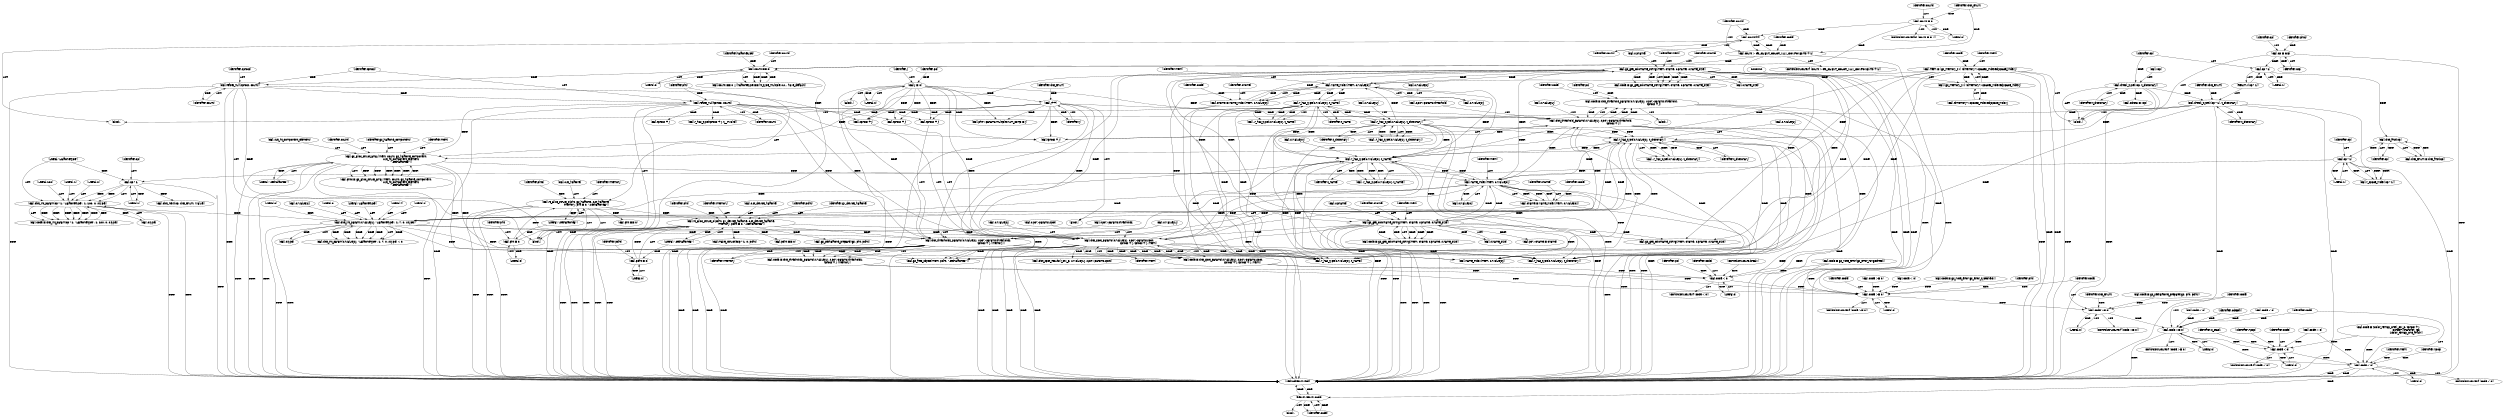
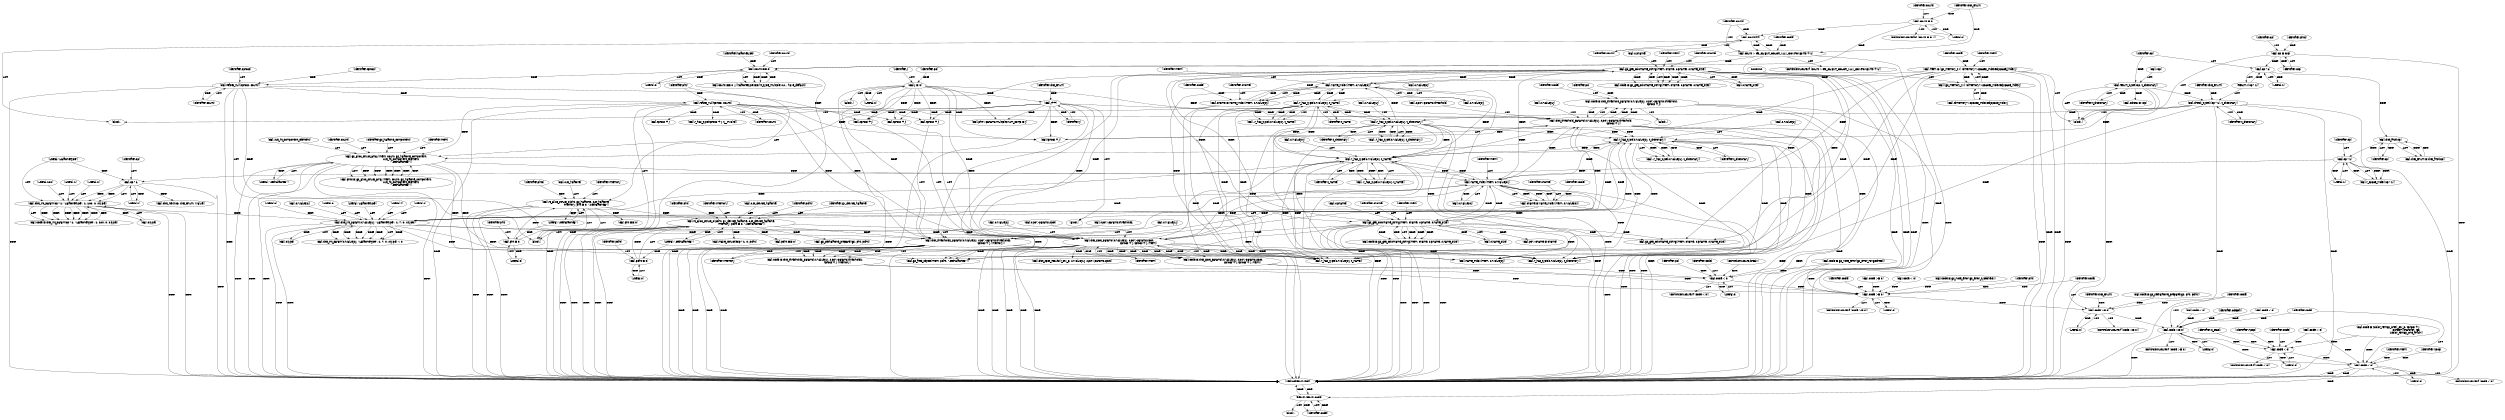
edge "(Identifier,tprocs)" -> "(Call,refset_null(tprocs, count))": removed, label "AST:"
node "(Call,check_type(*op, t_dictionary))": label "(Call,check_type(*op, t_dictionary))" -> "(Call,return_type(*op, t_dictionary))"
